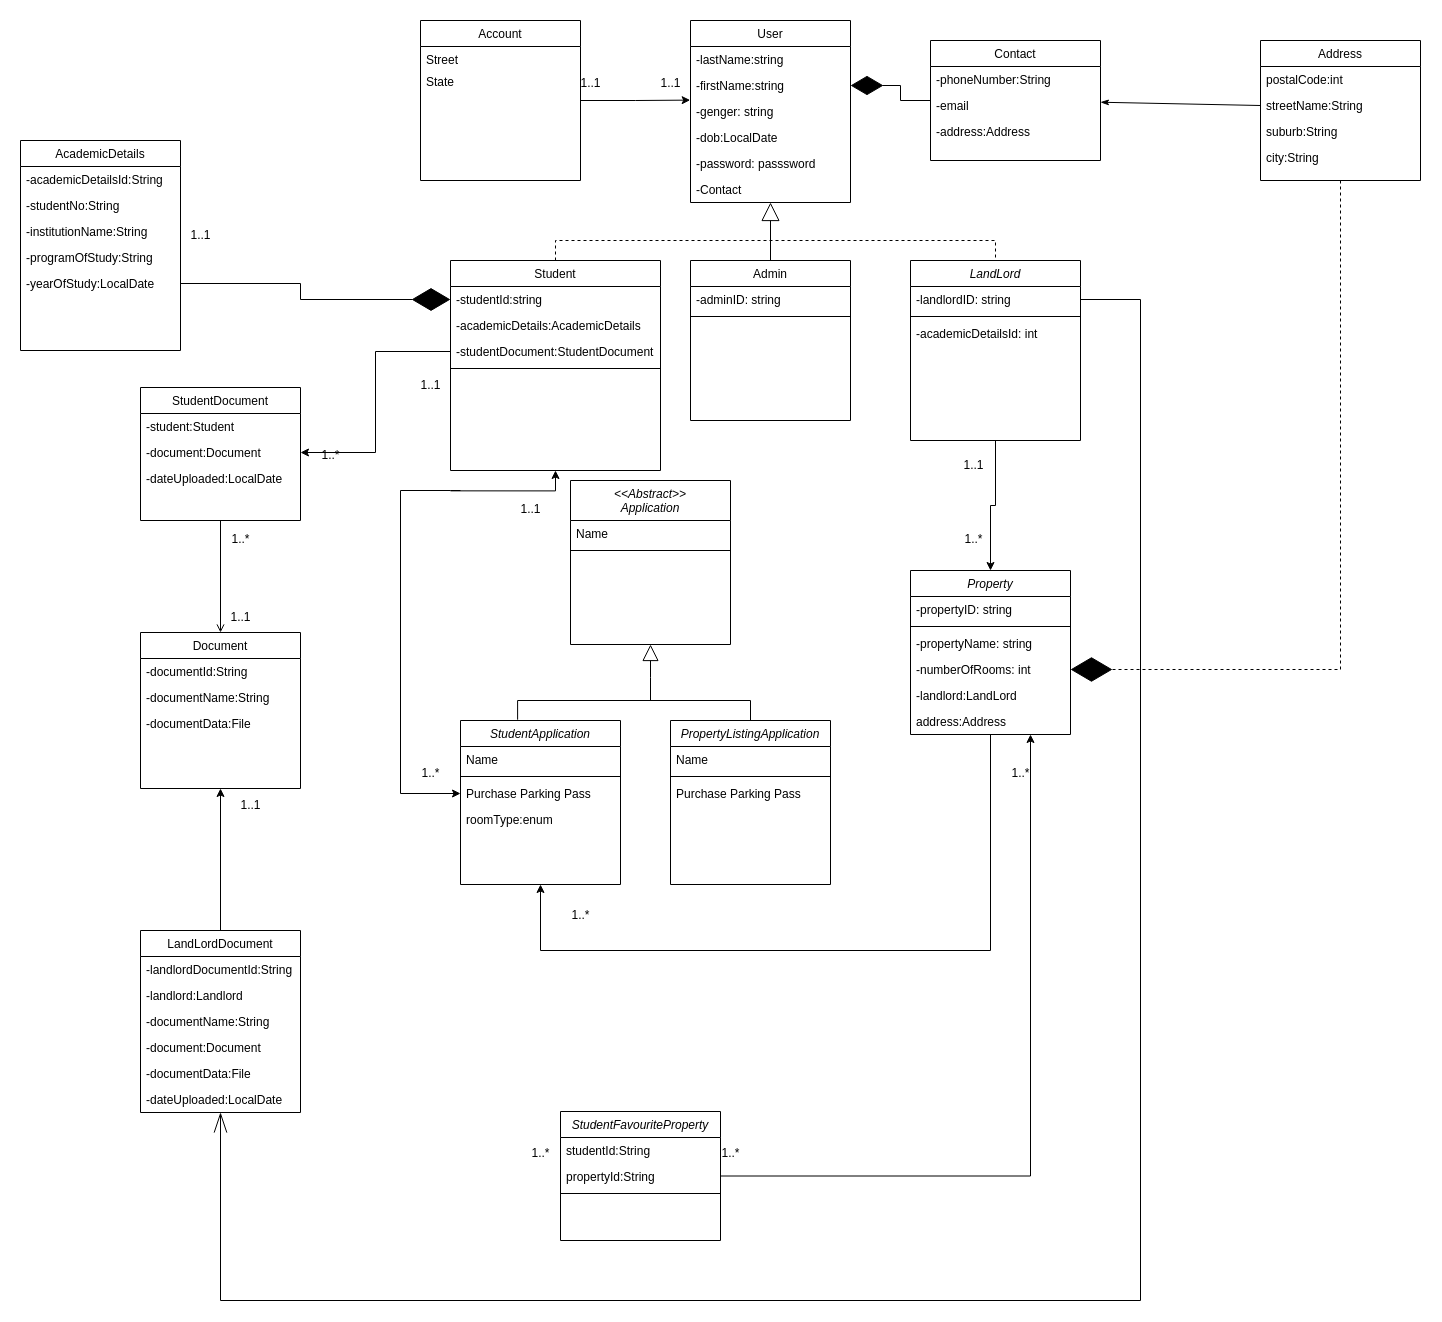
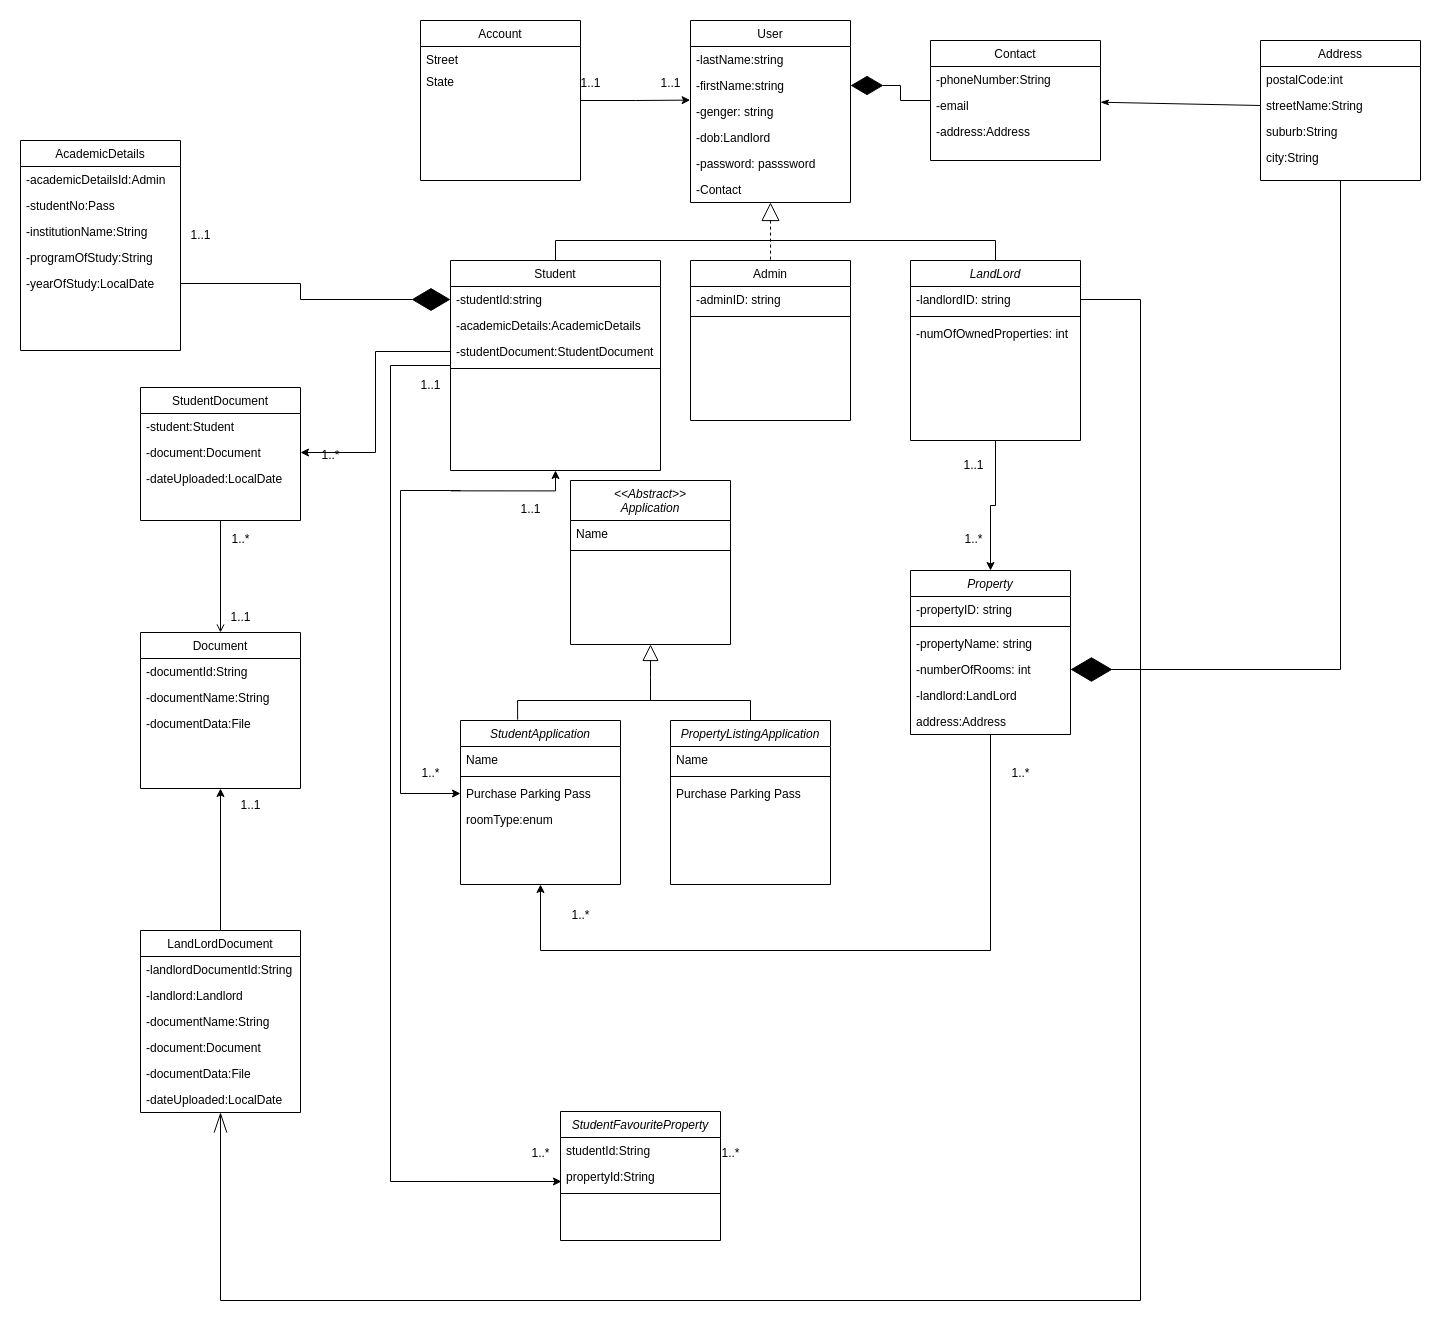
node "-dob:LocalDate": label "-dob:LocalDate" -> "-dob:Landlord"
node "-academicDetailsId:String": label "-academicDetailsId:String" -> "-academicDetailsId:Admin"
node "-studentNo:String": label "-studentNo:String" -> "-studentNo:Pass"
edge "Admin" -> "User": style solid -> dashed
edge "LandLord" -- "Student": style dashed -> solid
node "-academicDetailsId: int": label "-academicDetailsId: int" -> "-numOfOwnedProperties: int"
edge "Address" -> "-numberOfRooms: int": style dashed -> solid
edge "Student" -> "propertyId:String": added
edge "StudentFavouriteProperty" -> "Property": removed
